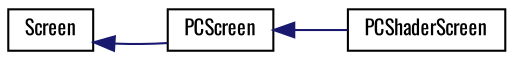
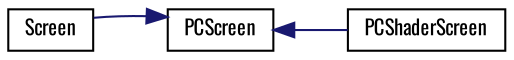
edge "PCScreen" -> "Screen": reversed
